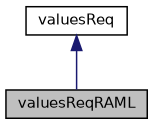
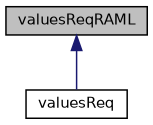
edge "valuesReqRAML" -> "valuesReq": reversed
